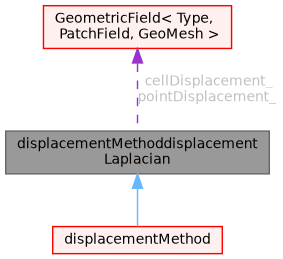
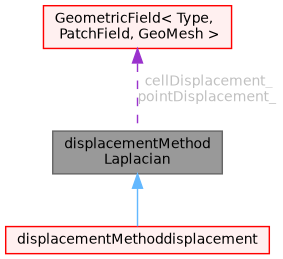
node "displacementMethoddisplacement Laplacian": label "displacementMethoddisplacement Laplacian" -> "displacementMethod Laplacian"
node "displacementMethod": label "displacementMethod" -> "displacementMethoddisplacement"
